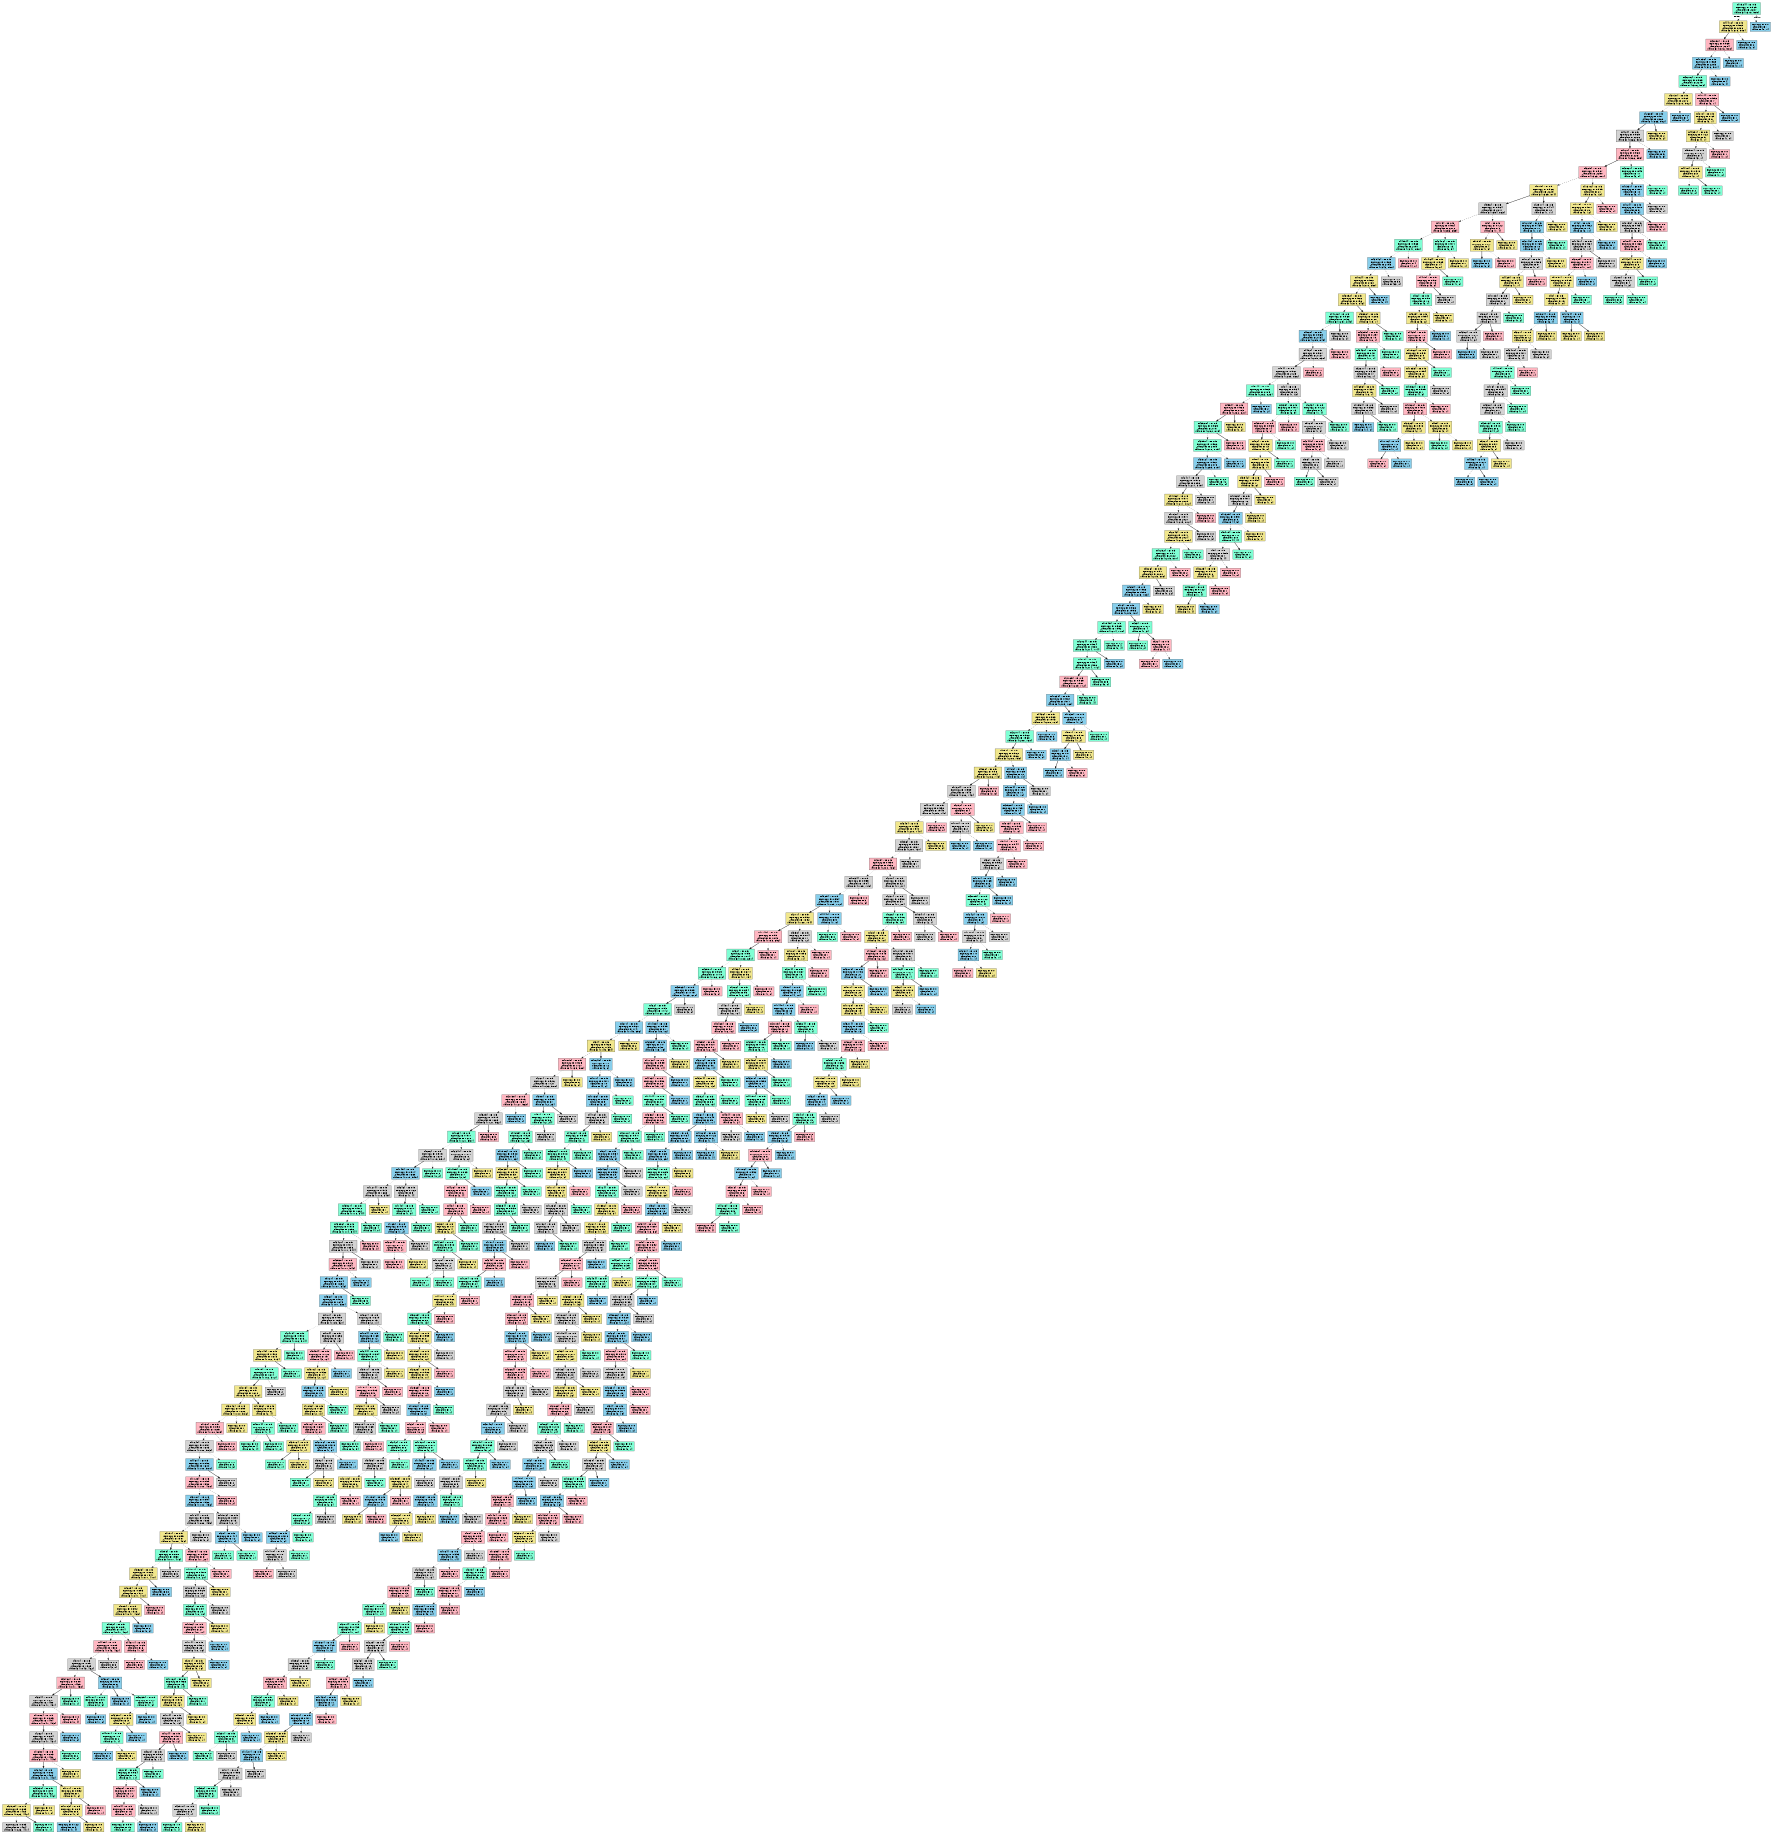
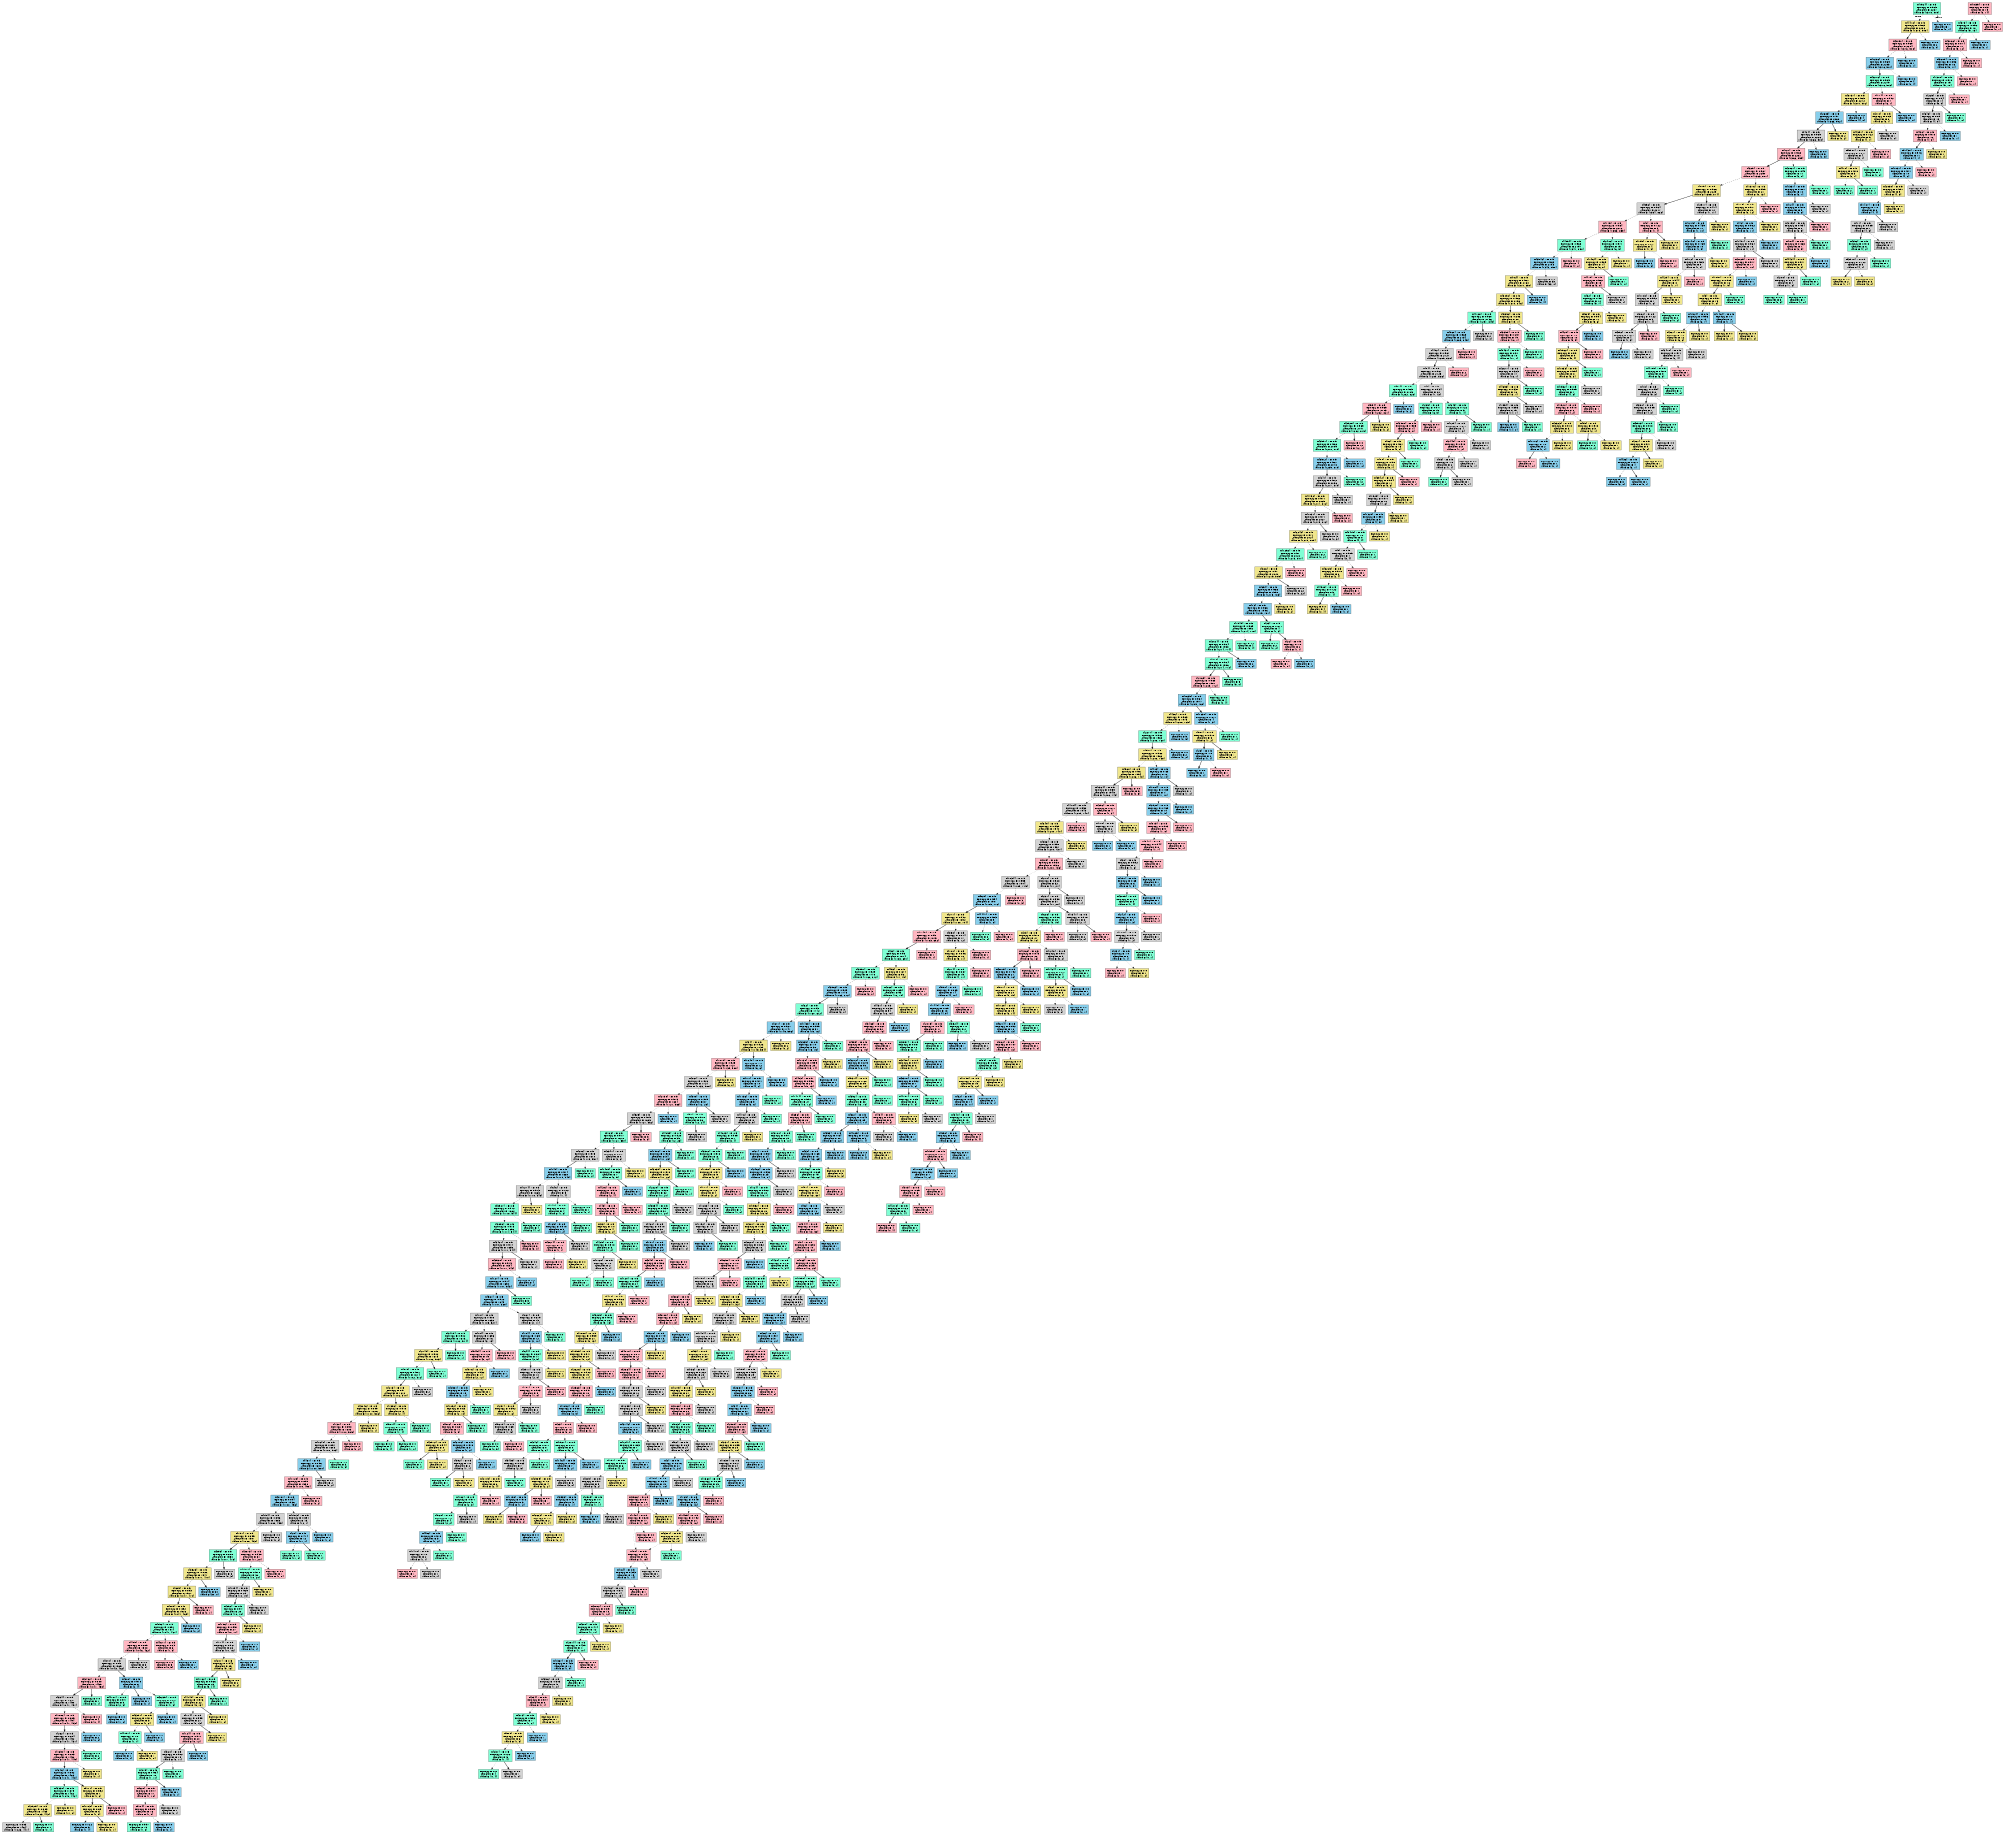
edge "X[2381] <= 0.5 entropy = 0.811 samples = 20 value = [5, 15]" -> "X[1655] <= 0.5 entropy = 0.831 samples = 19 value = [5, 14]": now "X[2381] <= 0.5 entropy = 0.811 samples = 20 value = [5, 15]" -> "X[88] <= 0.5 entropy = 0.337 samples = 16 value = [1, 15]"
node "entropy = 1.0 samples = 2 value = [1, 1]": fillcolor aquamarine -> khaki
